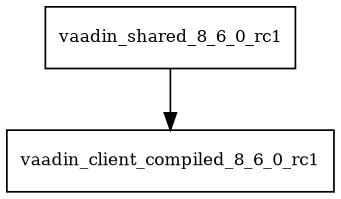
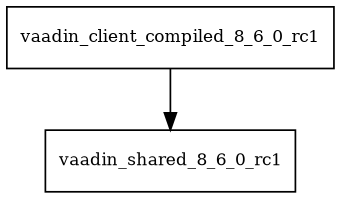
edge "vaadin_shared_8_6_0_rc1" -> "vaadin_client_compiled_8_6_0_rc1": reversed
